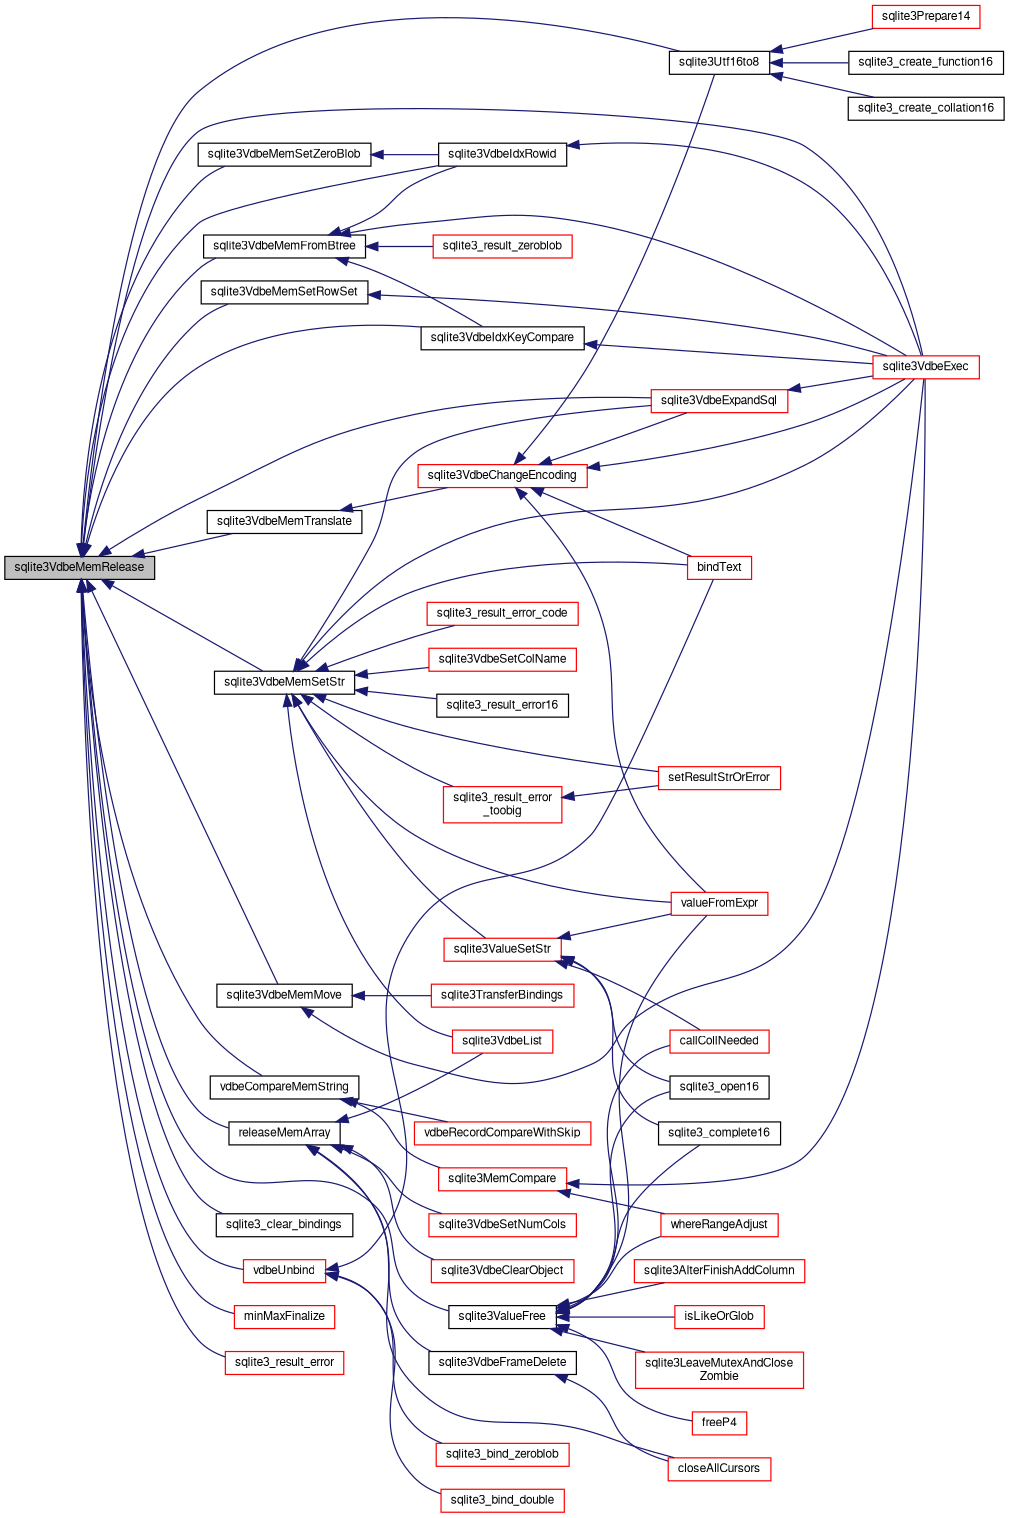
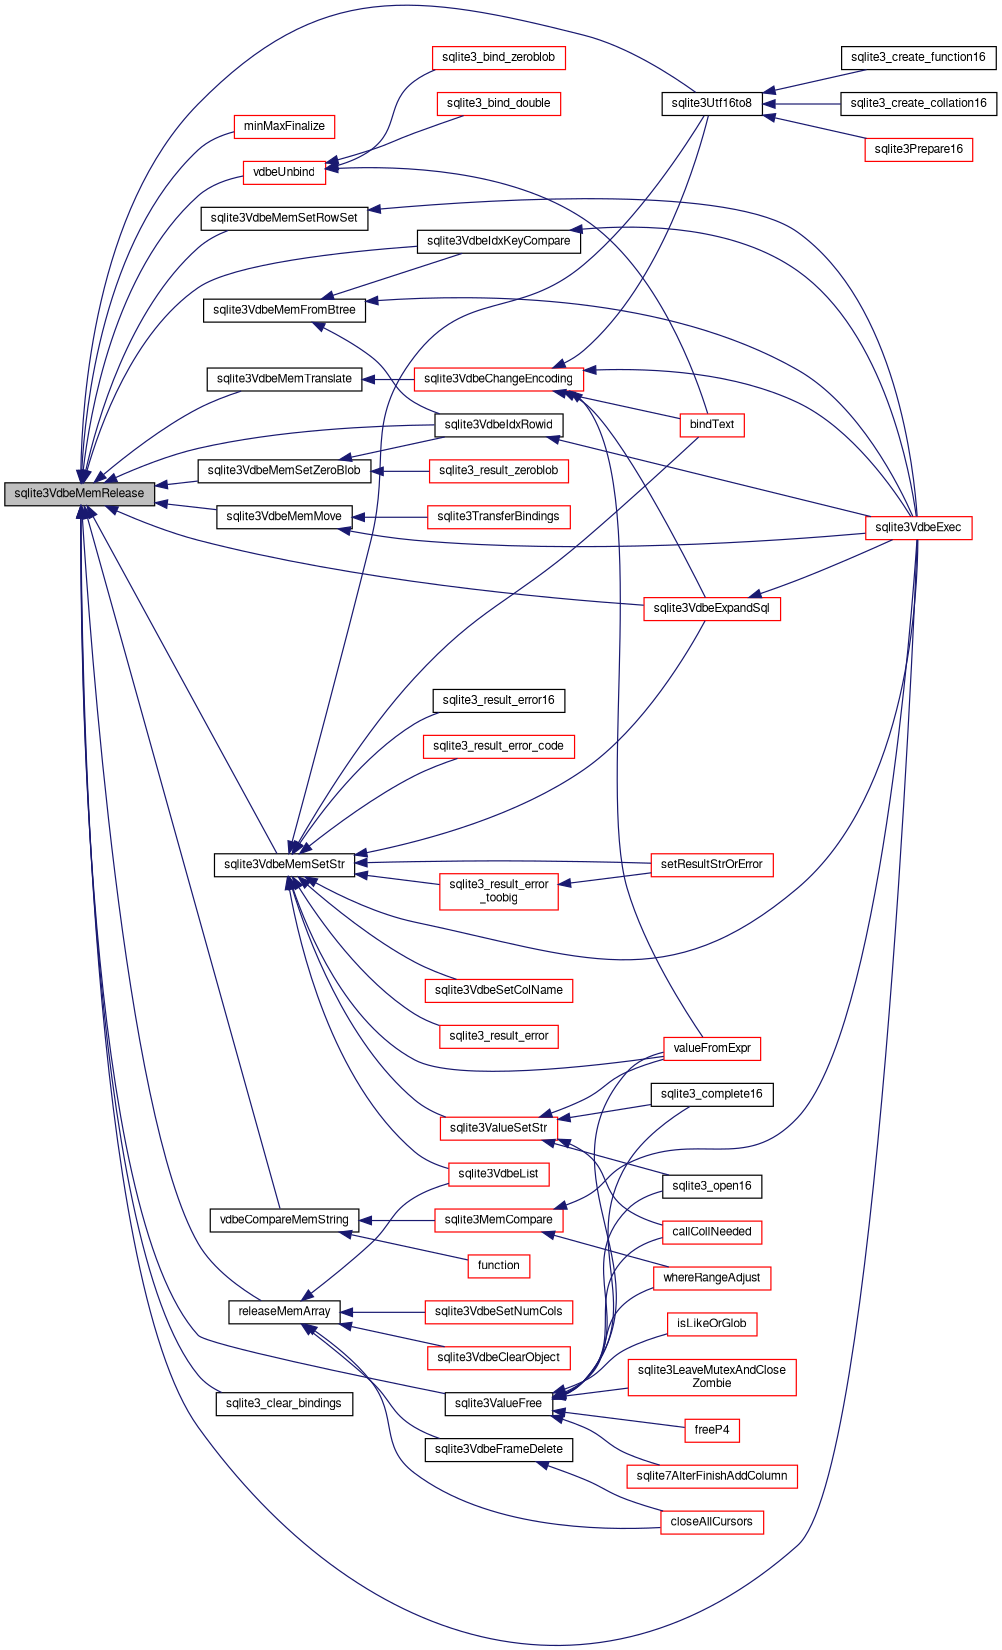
node "sqlite3Prepare14": label "sqlite3Prepare14" -> "sqlite3Prepare16"
edge "sqlite3_result_zeroblob" -> "sqlite3VdbeMemFromBtree": now "sqlite3_result_zeroblob" -> "sqlite3VdbeMemSetZeroBlob"
edge "sqlite3VdbeMemFromBtree" -> "sqlite3VdbeMemRelease": removed
edge "sqlite3Utf16to8" -> "sqlite3VdbeMemSetStr": added
edge "sqlite3_result_error" -> "sqlite3VdbeMemRelease": now "sqlite3_result_error" -> "sqlite3VdbeMemSetStr"
node "vdbeRecordCompareWithSkip": label "vdbeRecordCompareWithSkip" -> "function"
node "sqlite3AlterFinishAddColumn": label "sqlite3AlterFinishAddColumn" -> "sqlite7AlterFinishAddColumn"
